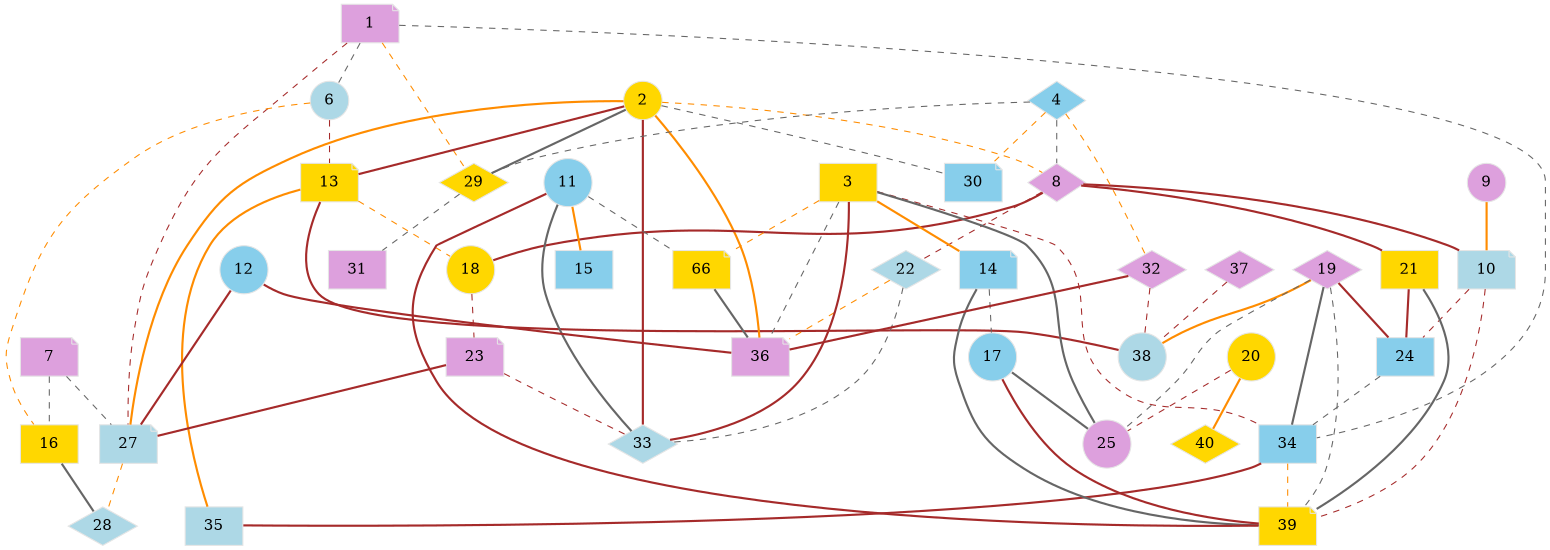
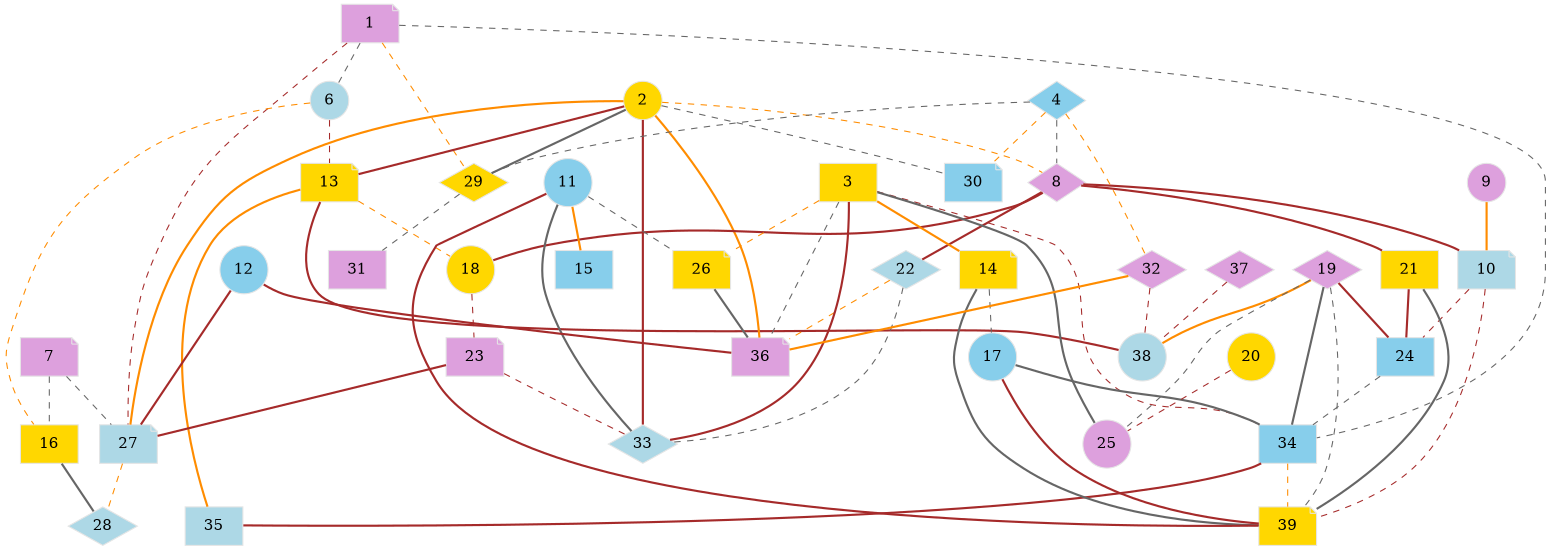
edge "8" -- "22": style dashed -> bold
node "66": label "66" -> "26"
node "14": fillcolor skyblue -> gold
edge "32" -- "36": color brown -> darkorange
edge "17" -- "25": now "17" -- "34"
node "40": removed
